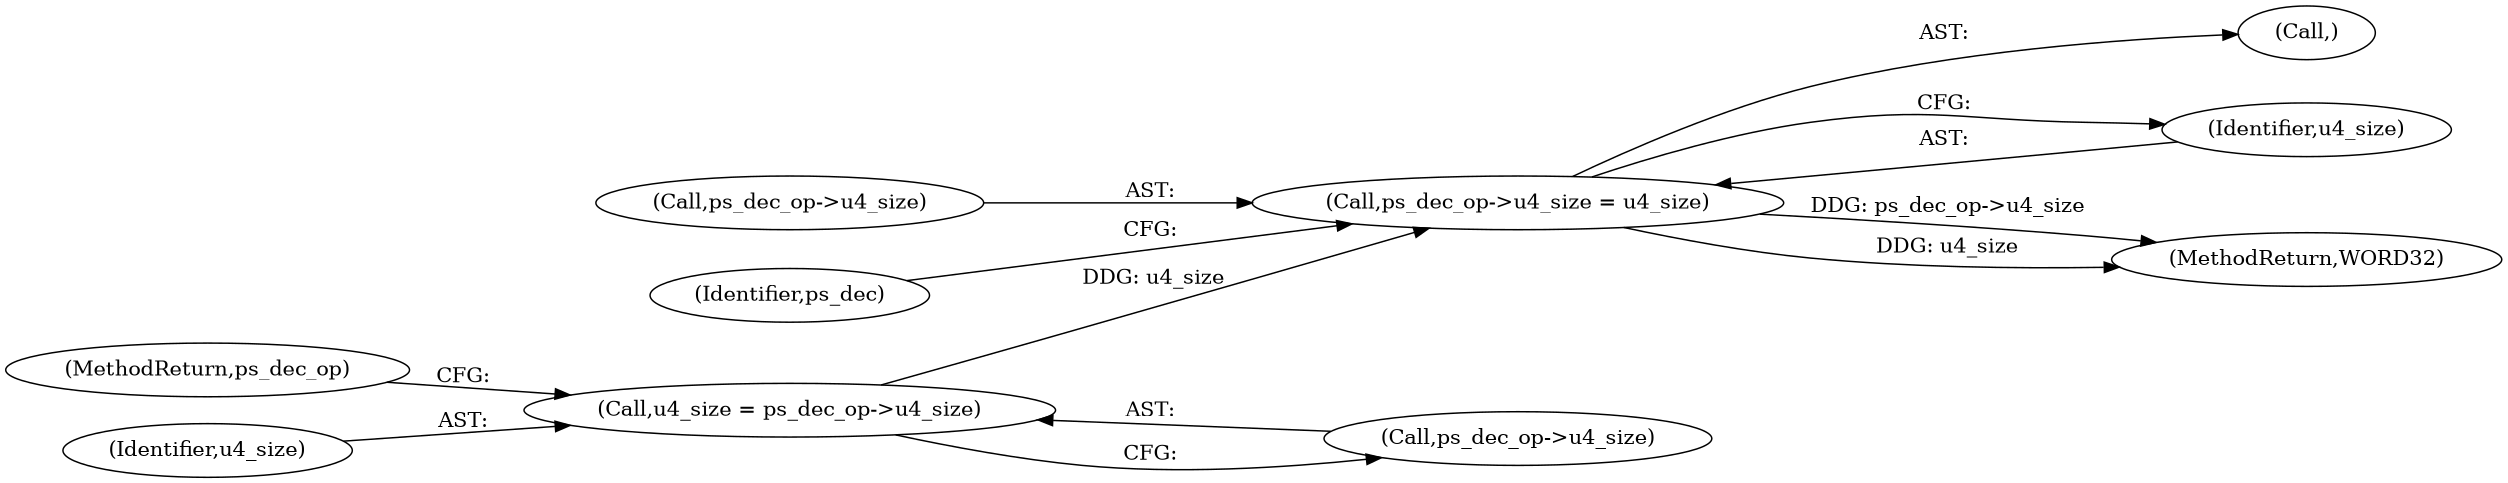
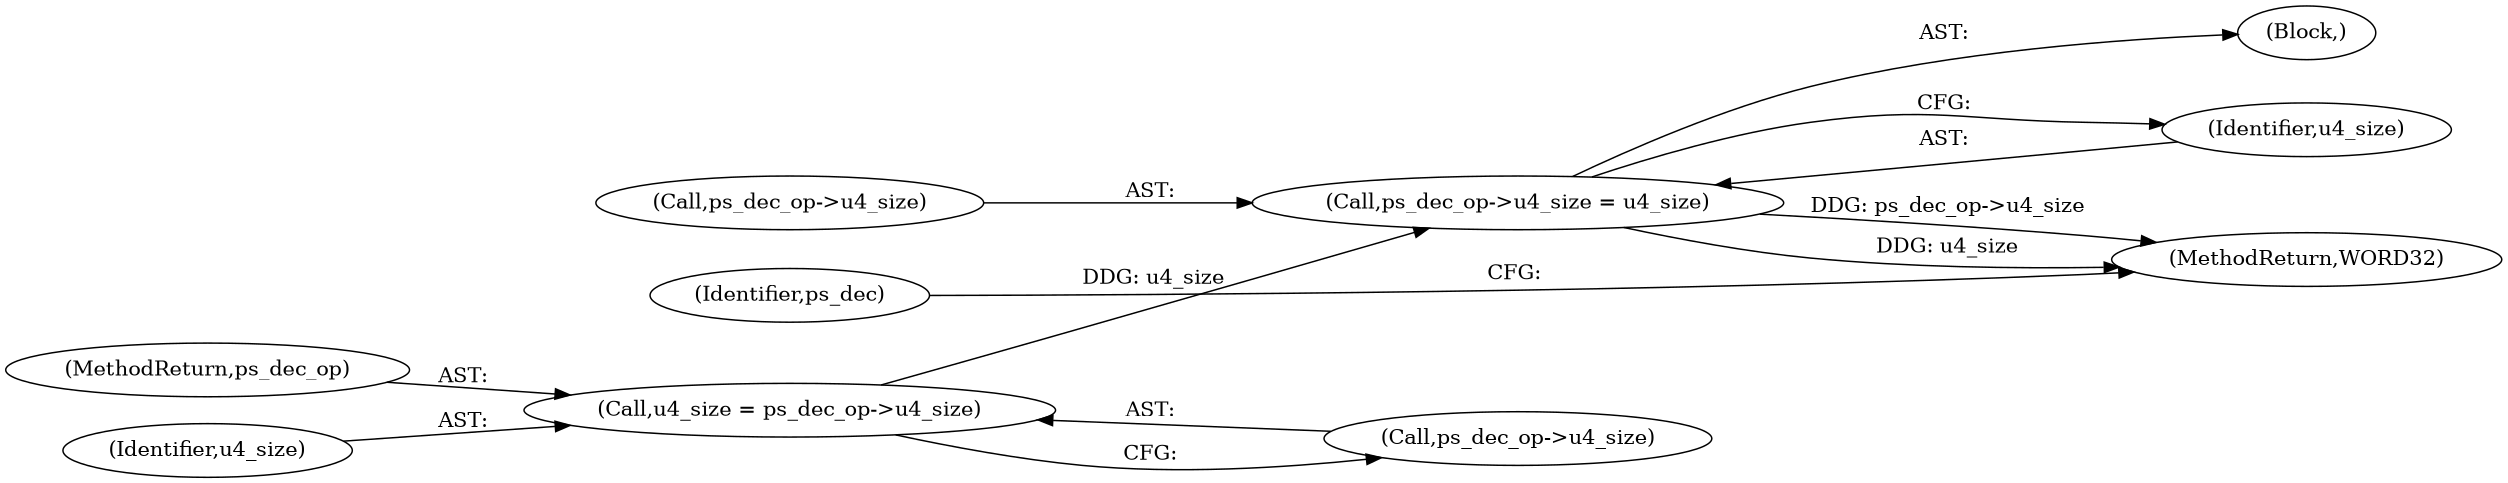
node "(Call,)": label "(Call,)" -> "(Block,)"
edge "(Identifier,ps_dec)" -> "(Call,ps_dec_op->u4_size = u4_size)": now "(Identifier,ps_dec)" -> "(MethodReturn,WORD32)"
edge "(MethodReturn,ps_dec_op)" -> "(Call,u4_size = ps_dec_op->u4_size)": label "CFG: " -> "AST: "
